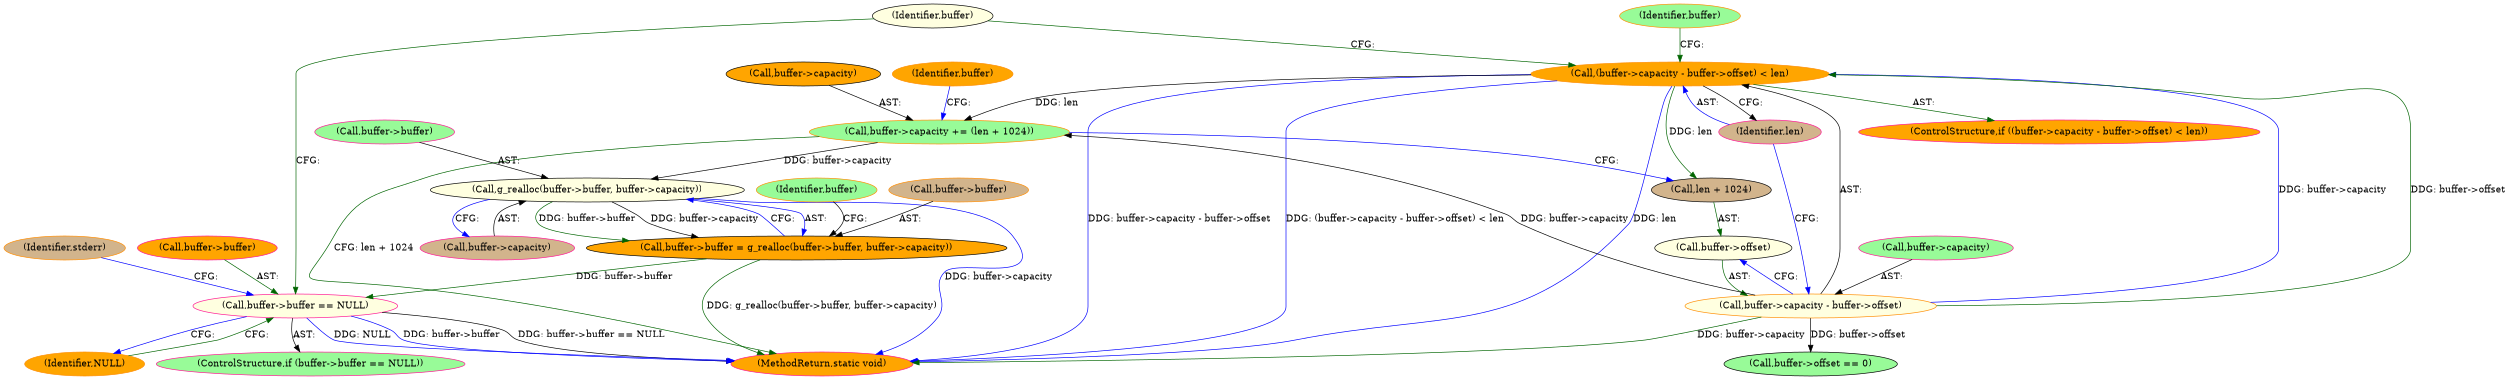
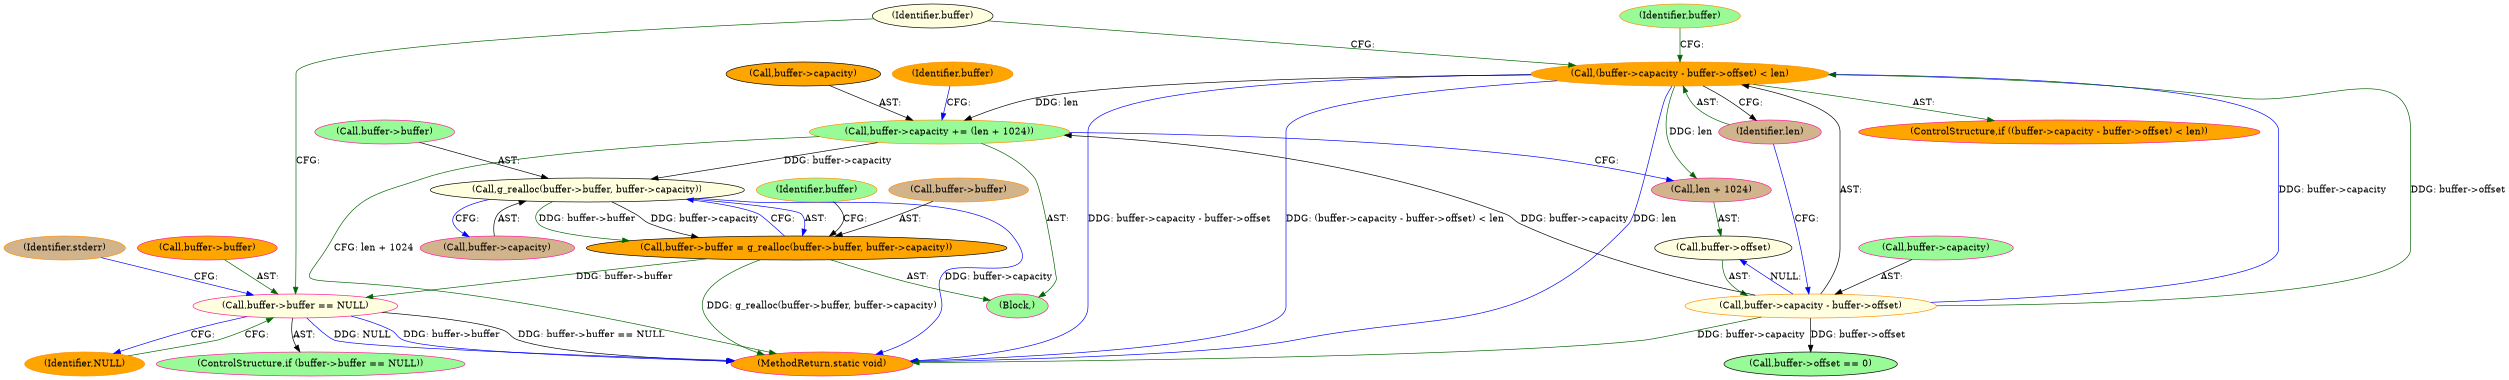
edge "(Identifier,len)" -> "(Call,(buffer->capacity - buffer->offset) < len)": color blue -> darkgreen
node "(Call,len + 1024)": color black -> deeppink
edge "(Call,buffer->capacity - buffer->offset)" -> "(Call,buffer->offset)": label "CFG: " -> "NULL: "
node "(Block,)": added
